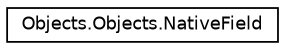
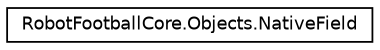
node "Objects.Objects.NativeField": label "Objects.Objects.NativeField" -> "RobotFootballCore.Objects.NativeField"
